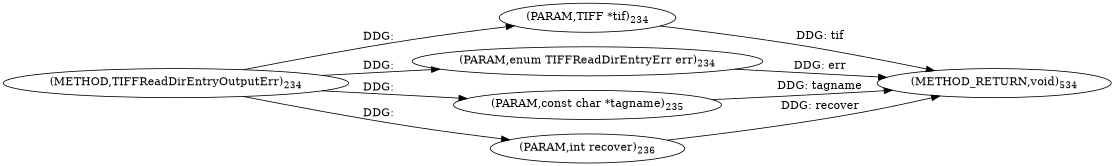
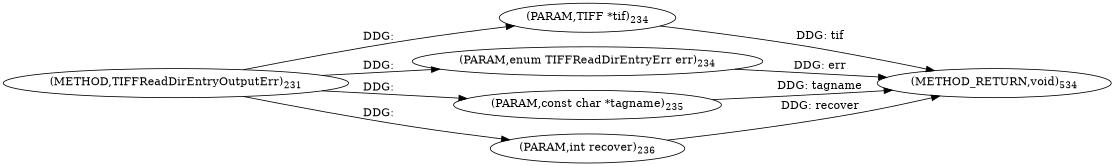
node "(METHOD,TIFFReadDirEntryOutputErr)": text "234" -> "231"
